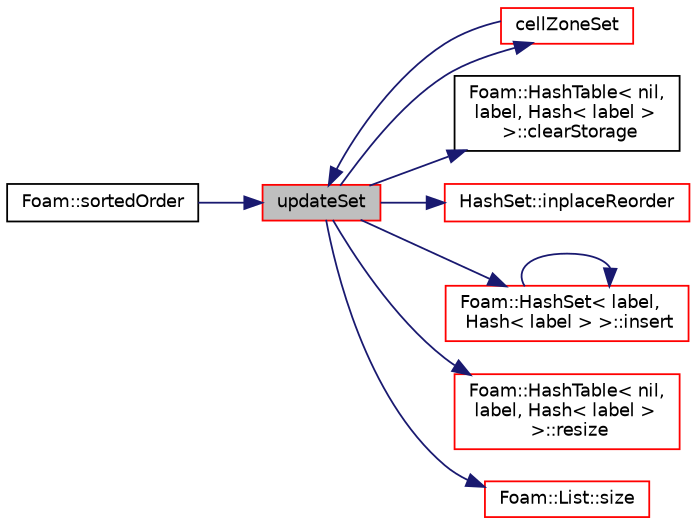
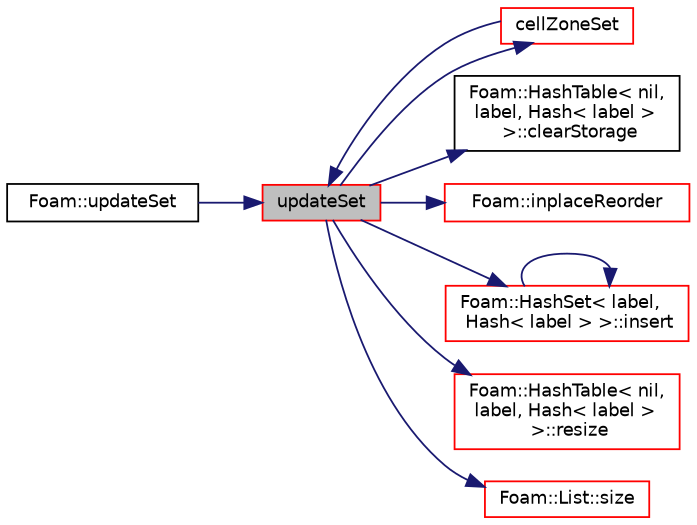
node "Foam::sortedOrder": label "Foam::sortedOrder" -> "Foam::updateSet"
node "HashSet::inplaceReorder": label "HashSet::inplaceReorder" -> "Foam::inplaceReorder"
